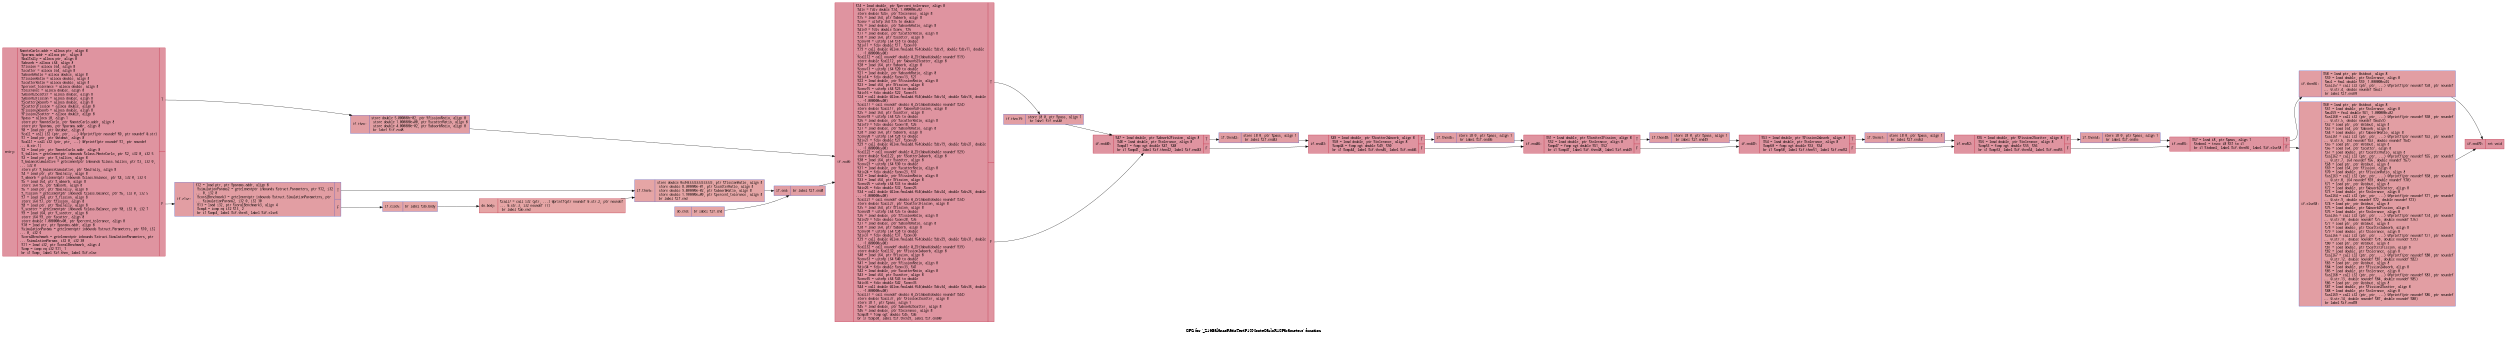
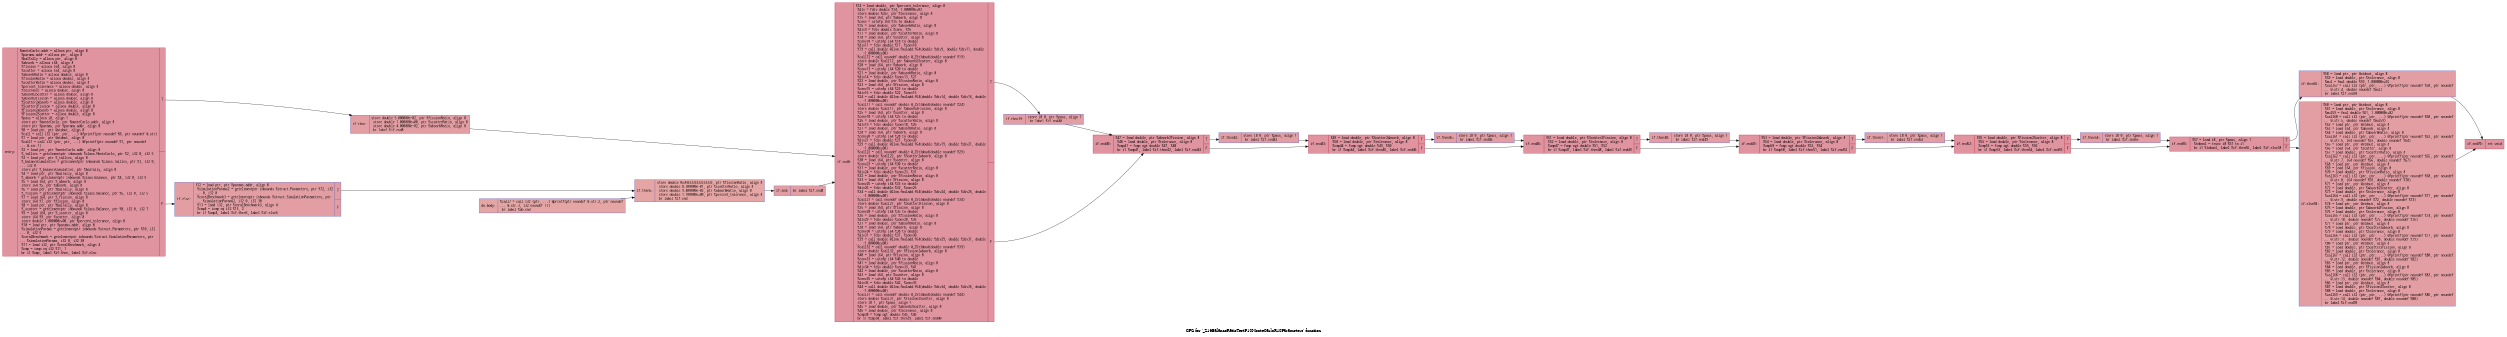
node "do.body:": color #b70d28ff -> #3d50c3ff
node "if.else6:": removed
node "do.end:": removed
